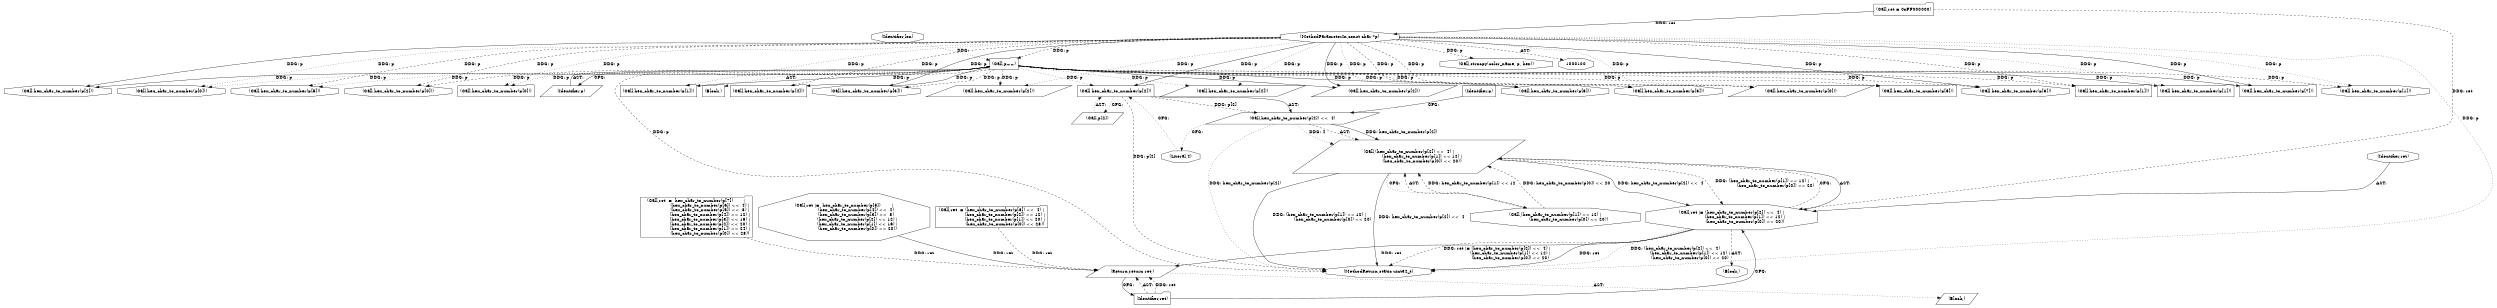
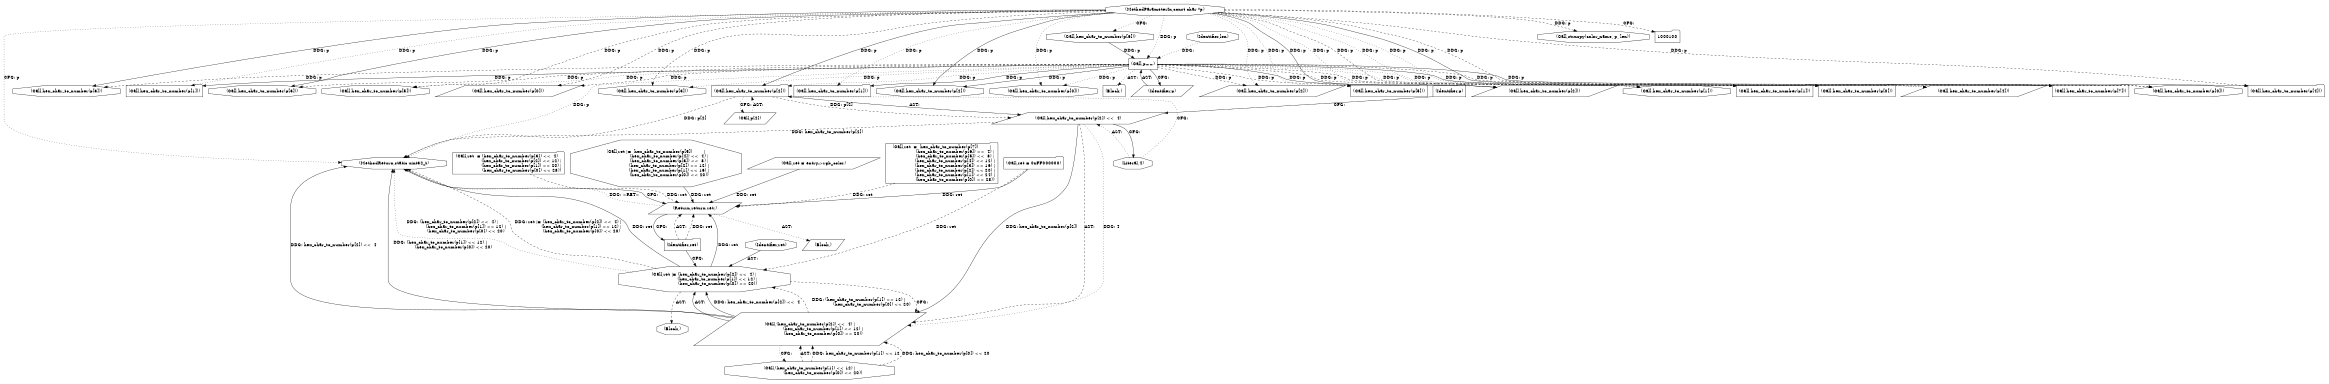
edge "(Call,ret = 0xFF000000)" -> "(MethodParameterIn,const char *p)": now "(Call,ret = 0xFF000000)" -> "(Return,return ret;)"
edge "(MethodParameterIn,const char *p)" -> "(Call,p++)": style dashed -> dotted
edge "(MethodParameterIn,const char *p)" -> "1000100": label "AST: " -> "CFG: "
edge "(MethodParameterIn,const char *p)" -> "(Call,hex_char_to_number(p[6]))": label "DDG: p" -> "CFG: "
node "(Call,strncpy(color_name, p, hex))": label "(Call,strncpy(color_name, p, hex))" -> "(Call,strncpy(color_name, p, len))"
node "1000100": shape octagon -> folder
edge "(Call,p++)" -> "(Call,hex_char_to_number(p[6]))": reversed
edge "(MethodParameterIn,const char *p)" -> "(MethodReturn,static uint32_t)": label "DDG: p" -> "CFG: p"
edge "(Call,hex_char_to_number(p[2]) <<  4)" -> "(Literal,4)": style dotted -> solid
edge "(Literal,4)" -> "(Call,hex_char_to_number(p[2]) <<  4)": added, label "AST:"
node "(Call,ret = entry->rgb_color)": added
edge "(Call,p++)" -> "(MethodReturn,static uint32_t)": style dashed -> dotted
edge "(MethodReturn,static uint32_t)" -> "(Return,return ret;)": added, label "CFG:"
edge "(Return,return ret;)" -> "(MethodReturn,static uint32_t)": added, label "DDG: <RET>"
edge "(Call,hex_char_to_number(p[2]) <<  4)" -> "(MethodReturn,static uint32_t)": style dotted -> dashed
